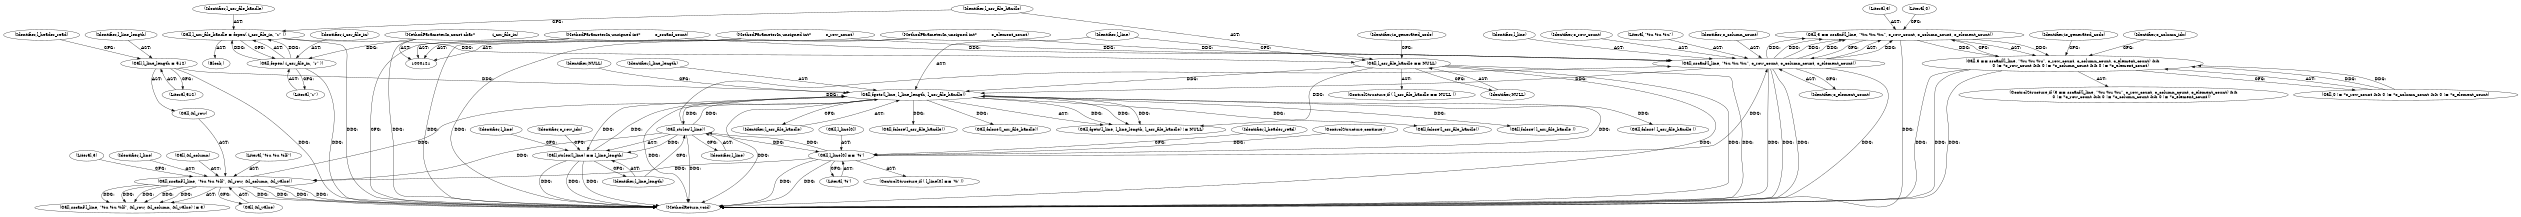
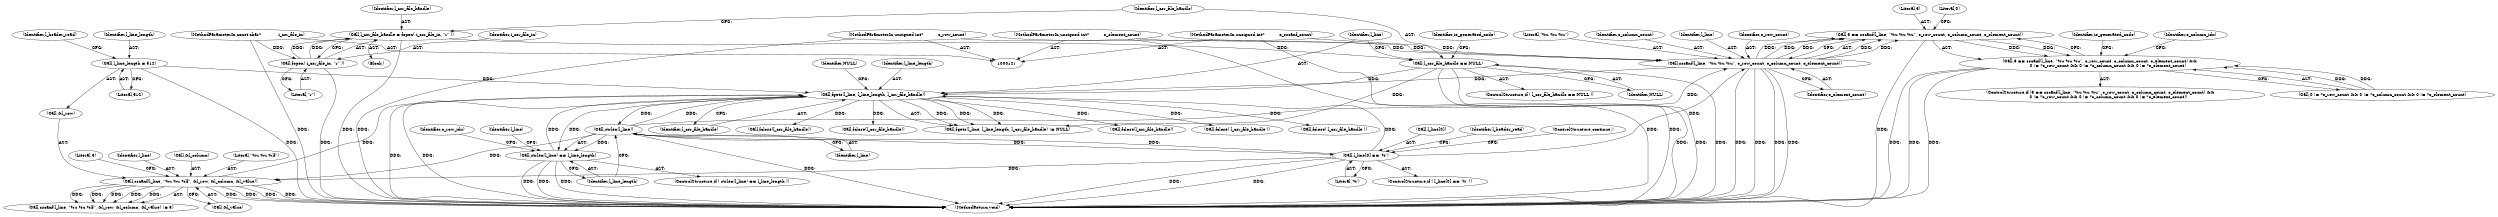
edge "(MethodParameterIn,unsigned int*           o_sscanf_count)" -> "(MethodReturn,void)": label "CFG: " -> "DDG: "
edge "(ControlStructure,continue;)" -> "(Call,l_line[0] == '%')": label "DDG: " -> "CFG: "
node "(ControlStructure,if ( strlen(l_line) == l_line_length ))": added
